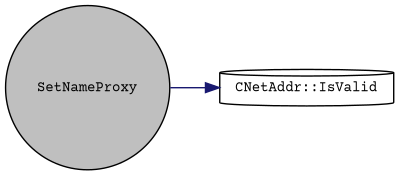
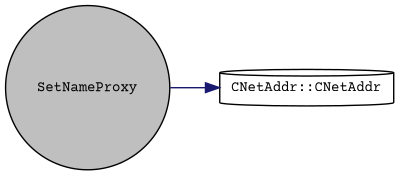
node "CNetAddr::IsValid": label "CNetAddr::IsValid" -> "CNetAddr::CNetAddr"
